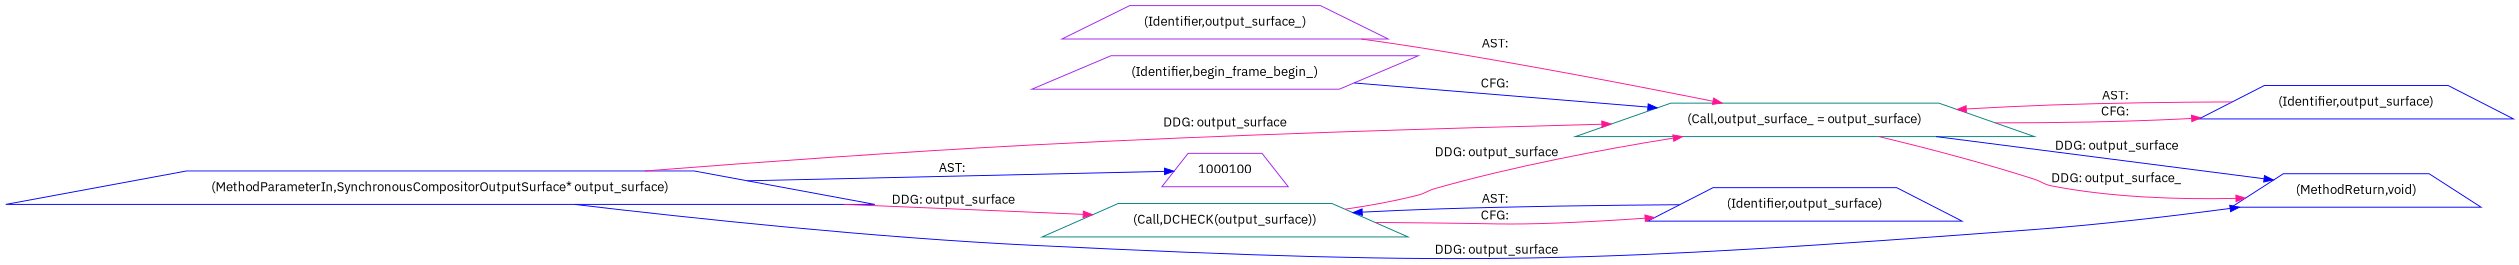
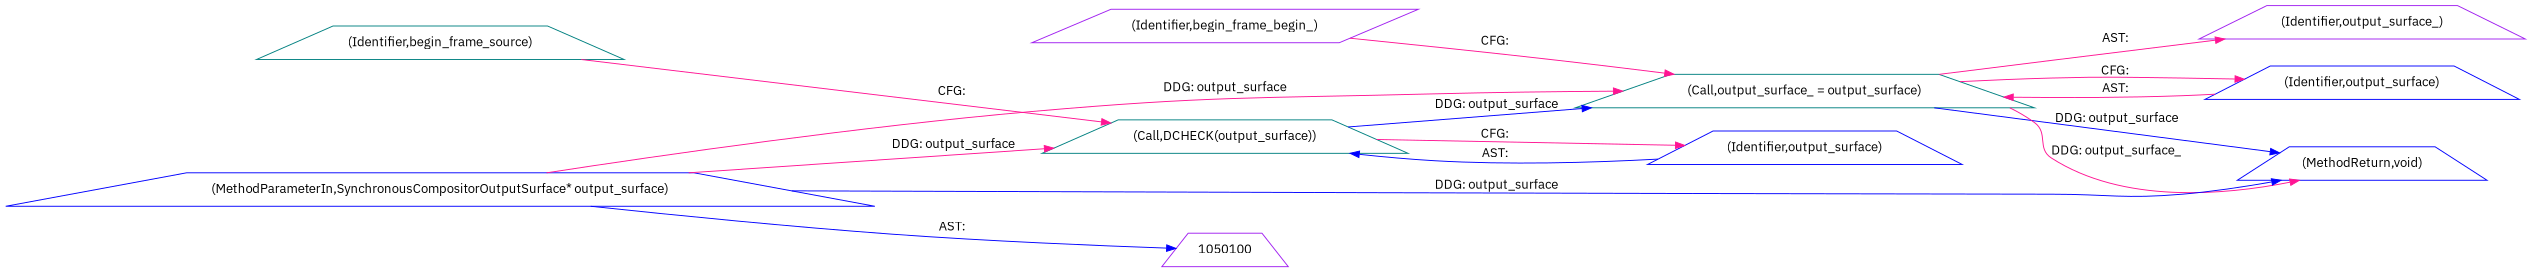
node "(Identifier,begin_frame_source)": added
edge "(Identifier,output_surface_)" -> "(Call,output_surface_ = output_surface)": reversed
edge "(Identifier,begin_frame_begin_)" -> "(Call,output_surface_ = output_surface)": color blue -> deeppink
node "1000100": label "1000100" -> "1050100"
edge "(Call,DCHECK(output_surface))" -> "(Call,output_surface_ = output_surface)": color deeppink -> blue
